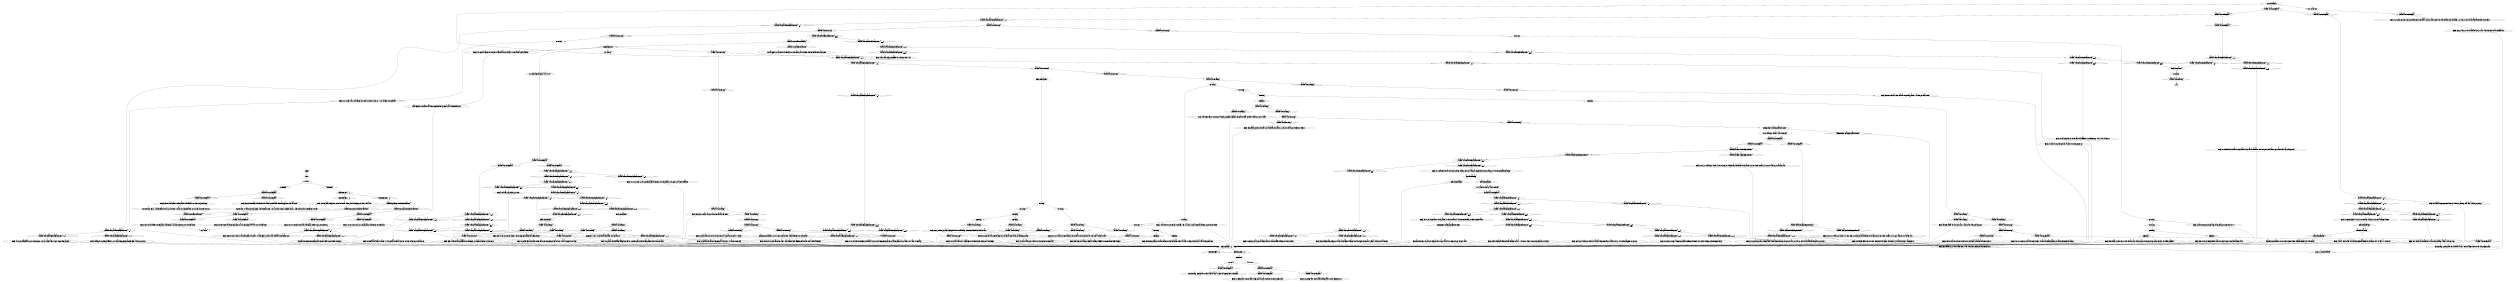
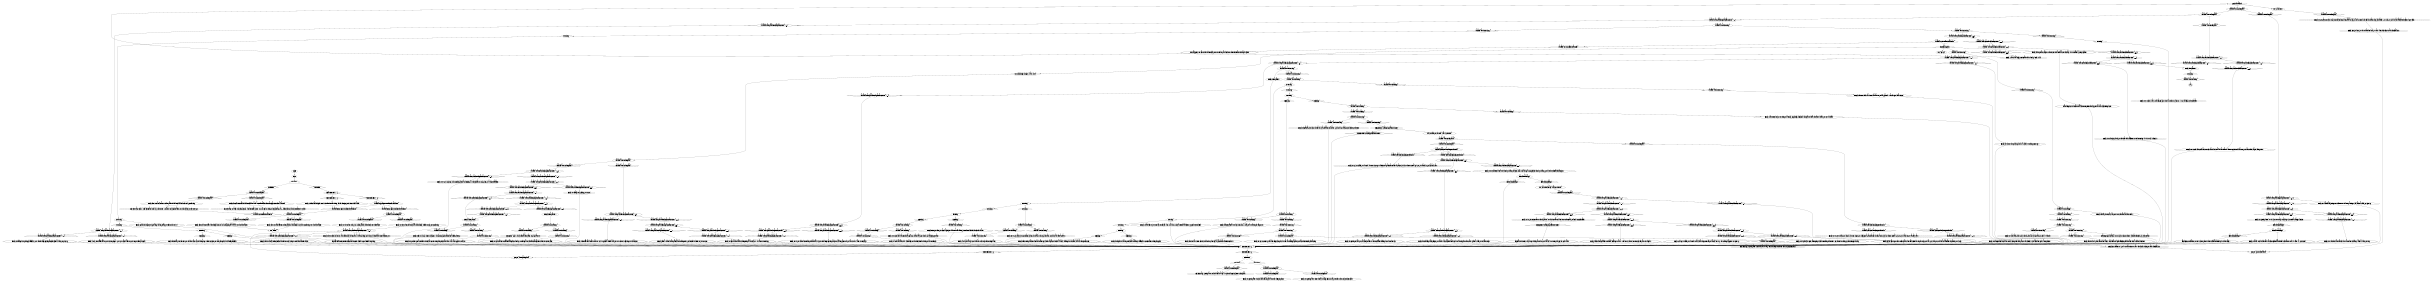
node "Jump to: [time_passing_hub]": added
